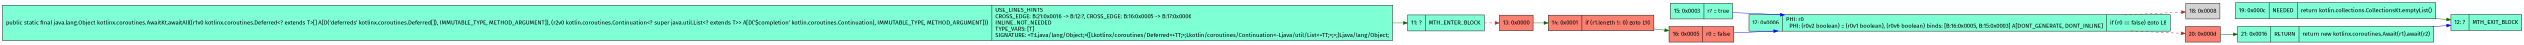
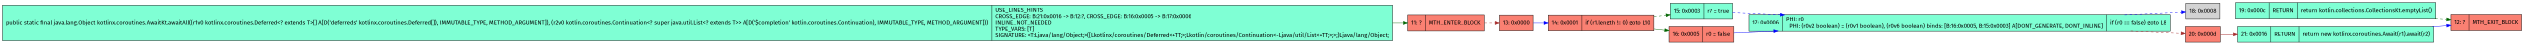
node "19: 0x000c": text "NEEDED" -> "RETURN"
edge "15: 0x0003" -> "17: 0x0006": style solid -> dashed
edge "17: 0x0006" -> "18: 0x0008": color brown -> blue
edge "14: 0x0001" -> "15: 0x0003": added
edge "19: 0x000c" -> "12: ?": style solid -> dashed
node "11: ?": fillcolor aquamarine -> salmon
edge "13: 0x0000" -> "14: 0x0001": color darkgreen -> blue
node "12: ?": fillcolor aquamarine -> salmon
edge "20: 0x000d" -> "21: 0x0016": color darkgreen -> brown
